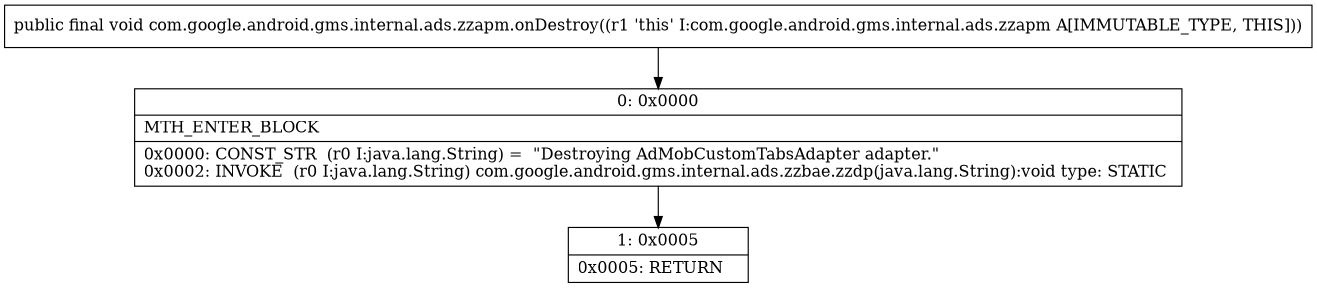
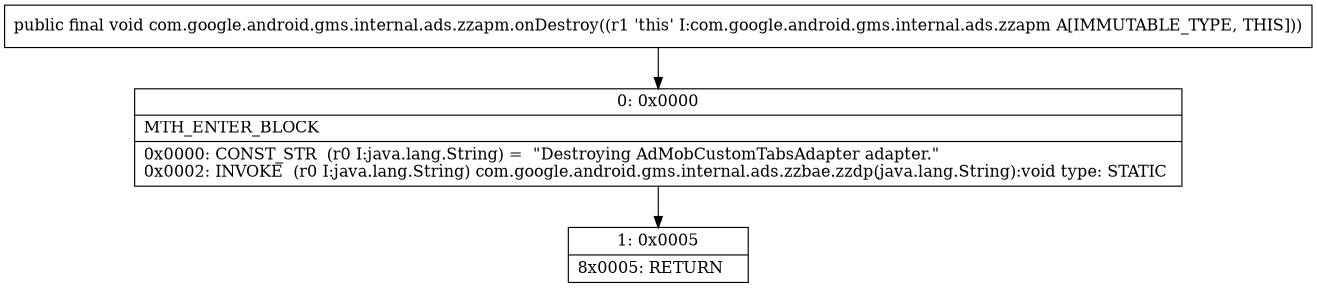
node "1: 0x0005": text "0x0005: RETURN" -> "8x0005: RETURN"
